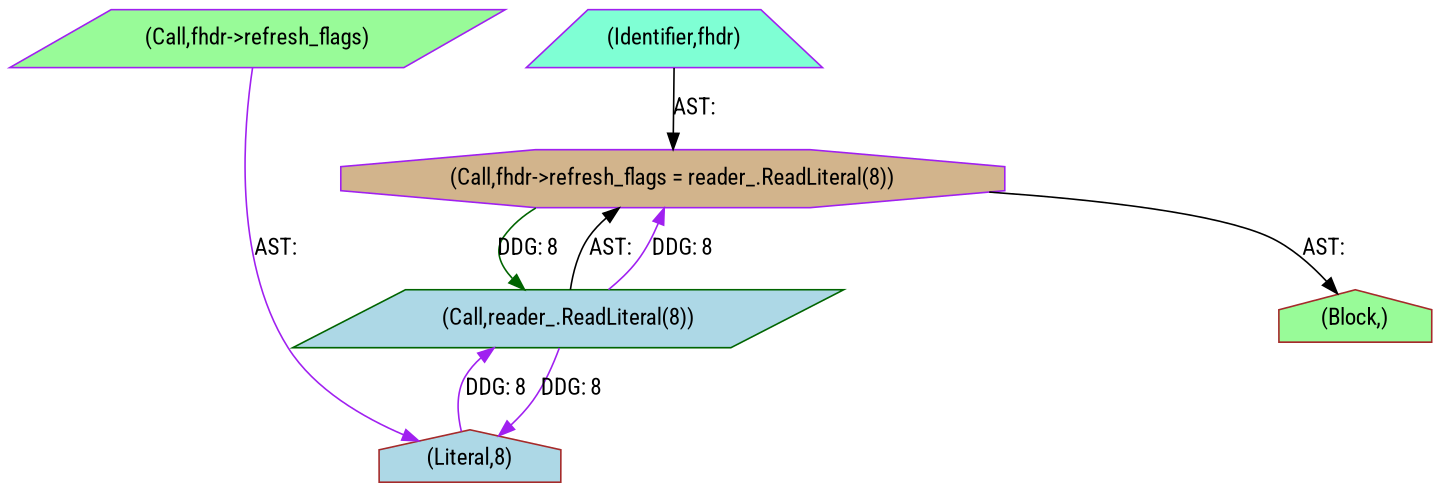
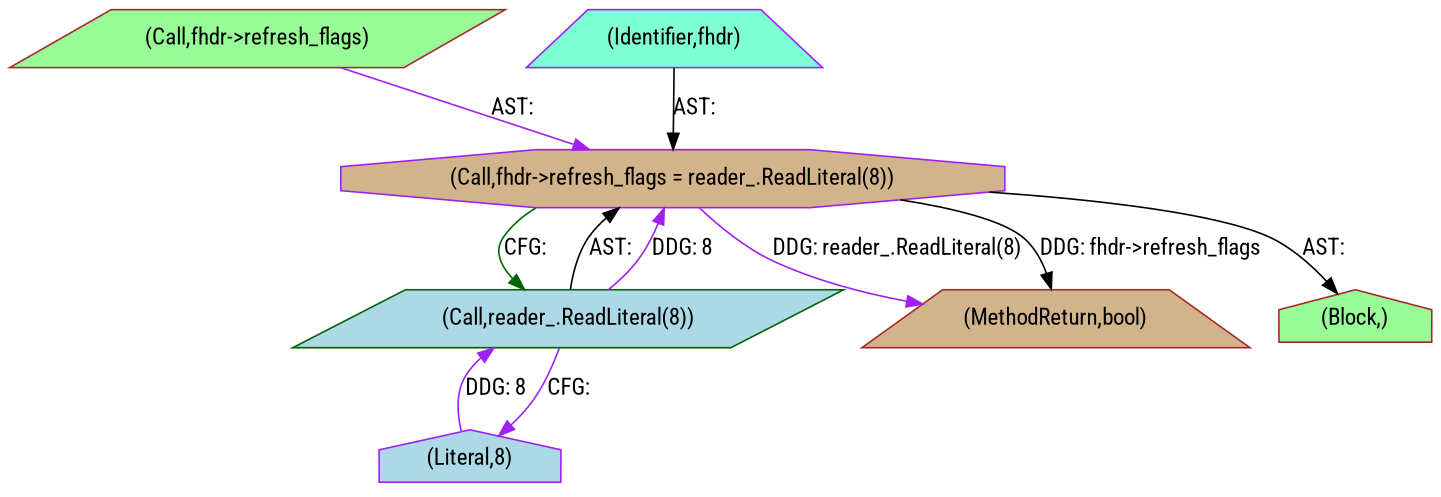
node "(Call,fhdr->refresh_flags)": color purple -> brown
edge "(Call,fhdr->refresh_flags = reader_.ReadLiteral(8))" -> "(Call,reader_.ReadLiteral(8))": label "DDG: 8" -> "CFG: "
edge "(Call,fhdr->refresh_flags)" -> "(Literal,8)": now "(Call,fhdr->refresh_flags)" -> "(Call,fhdr->refresh_flags = reader_.ReadLiteral(8))"
node "(MethodReturn,bool)": added
edge "(Call,reader_.ReadLiteral(8))" -> "(Literal,8)": label "DDG: 8" -> "CFG: "
node "(Literal,8)": color brown -> purple
